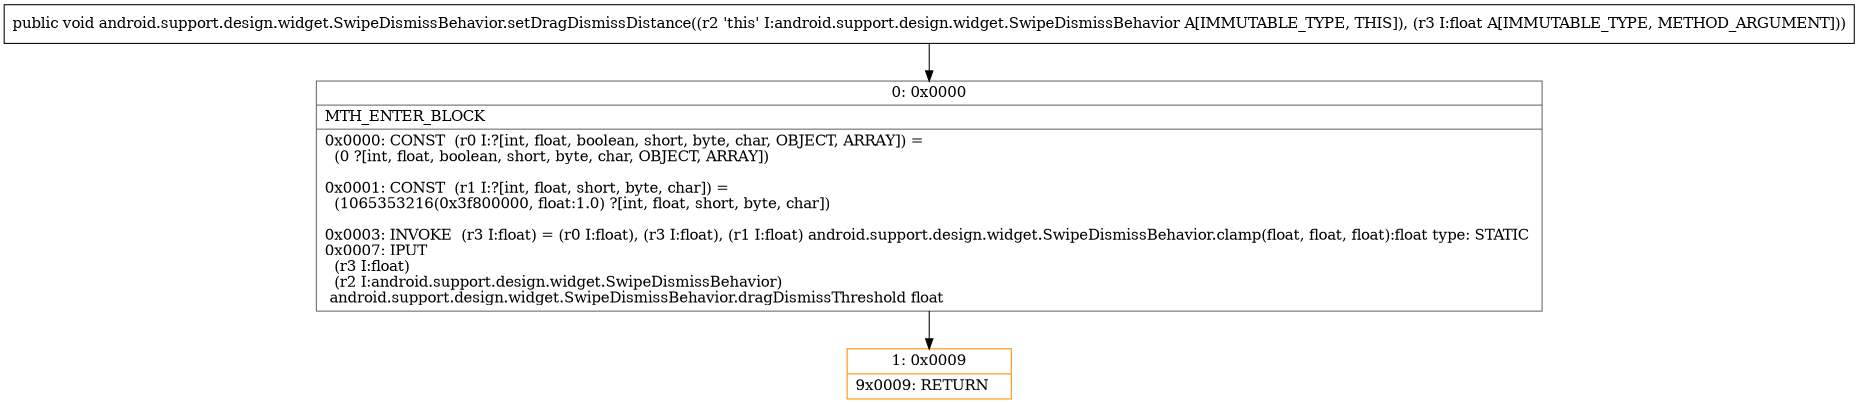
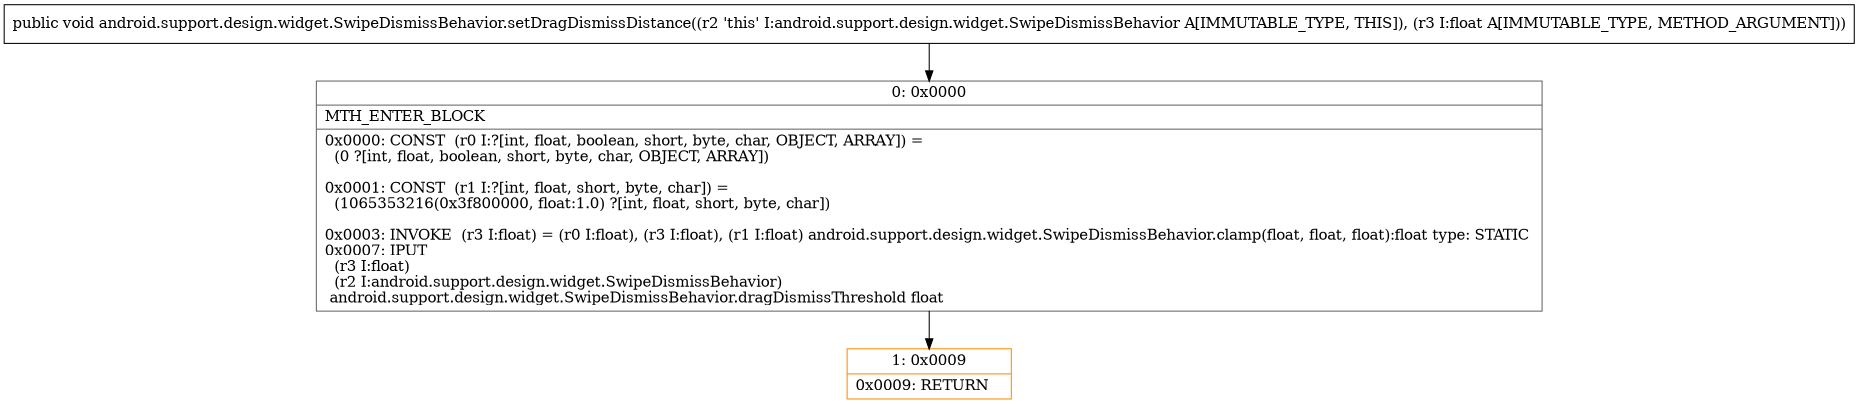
node "1: 0x0009": text "9x0009: RETURN" -> "0x0009: RETURN"
